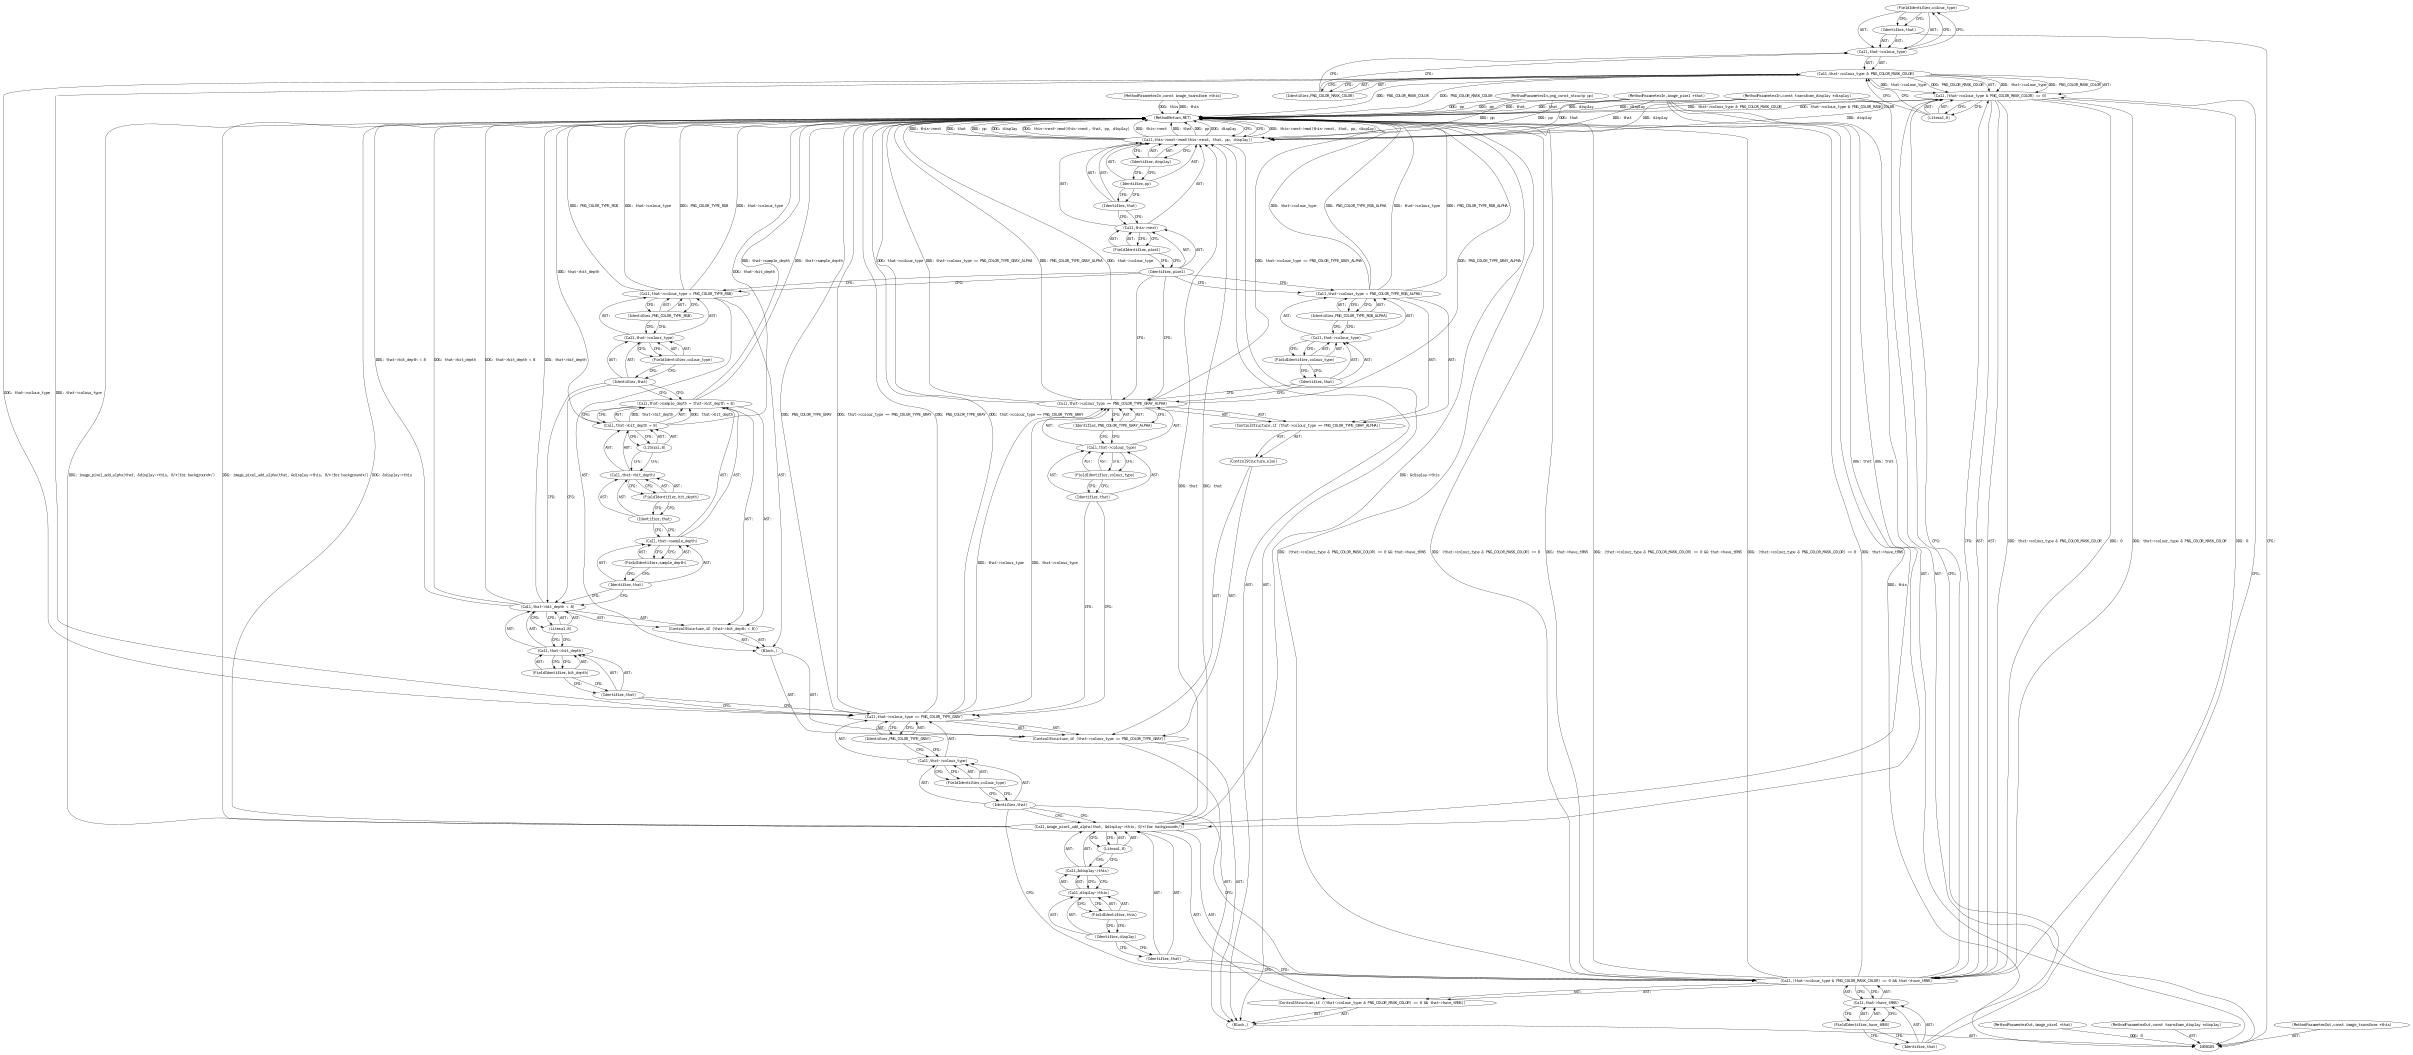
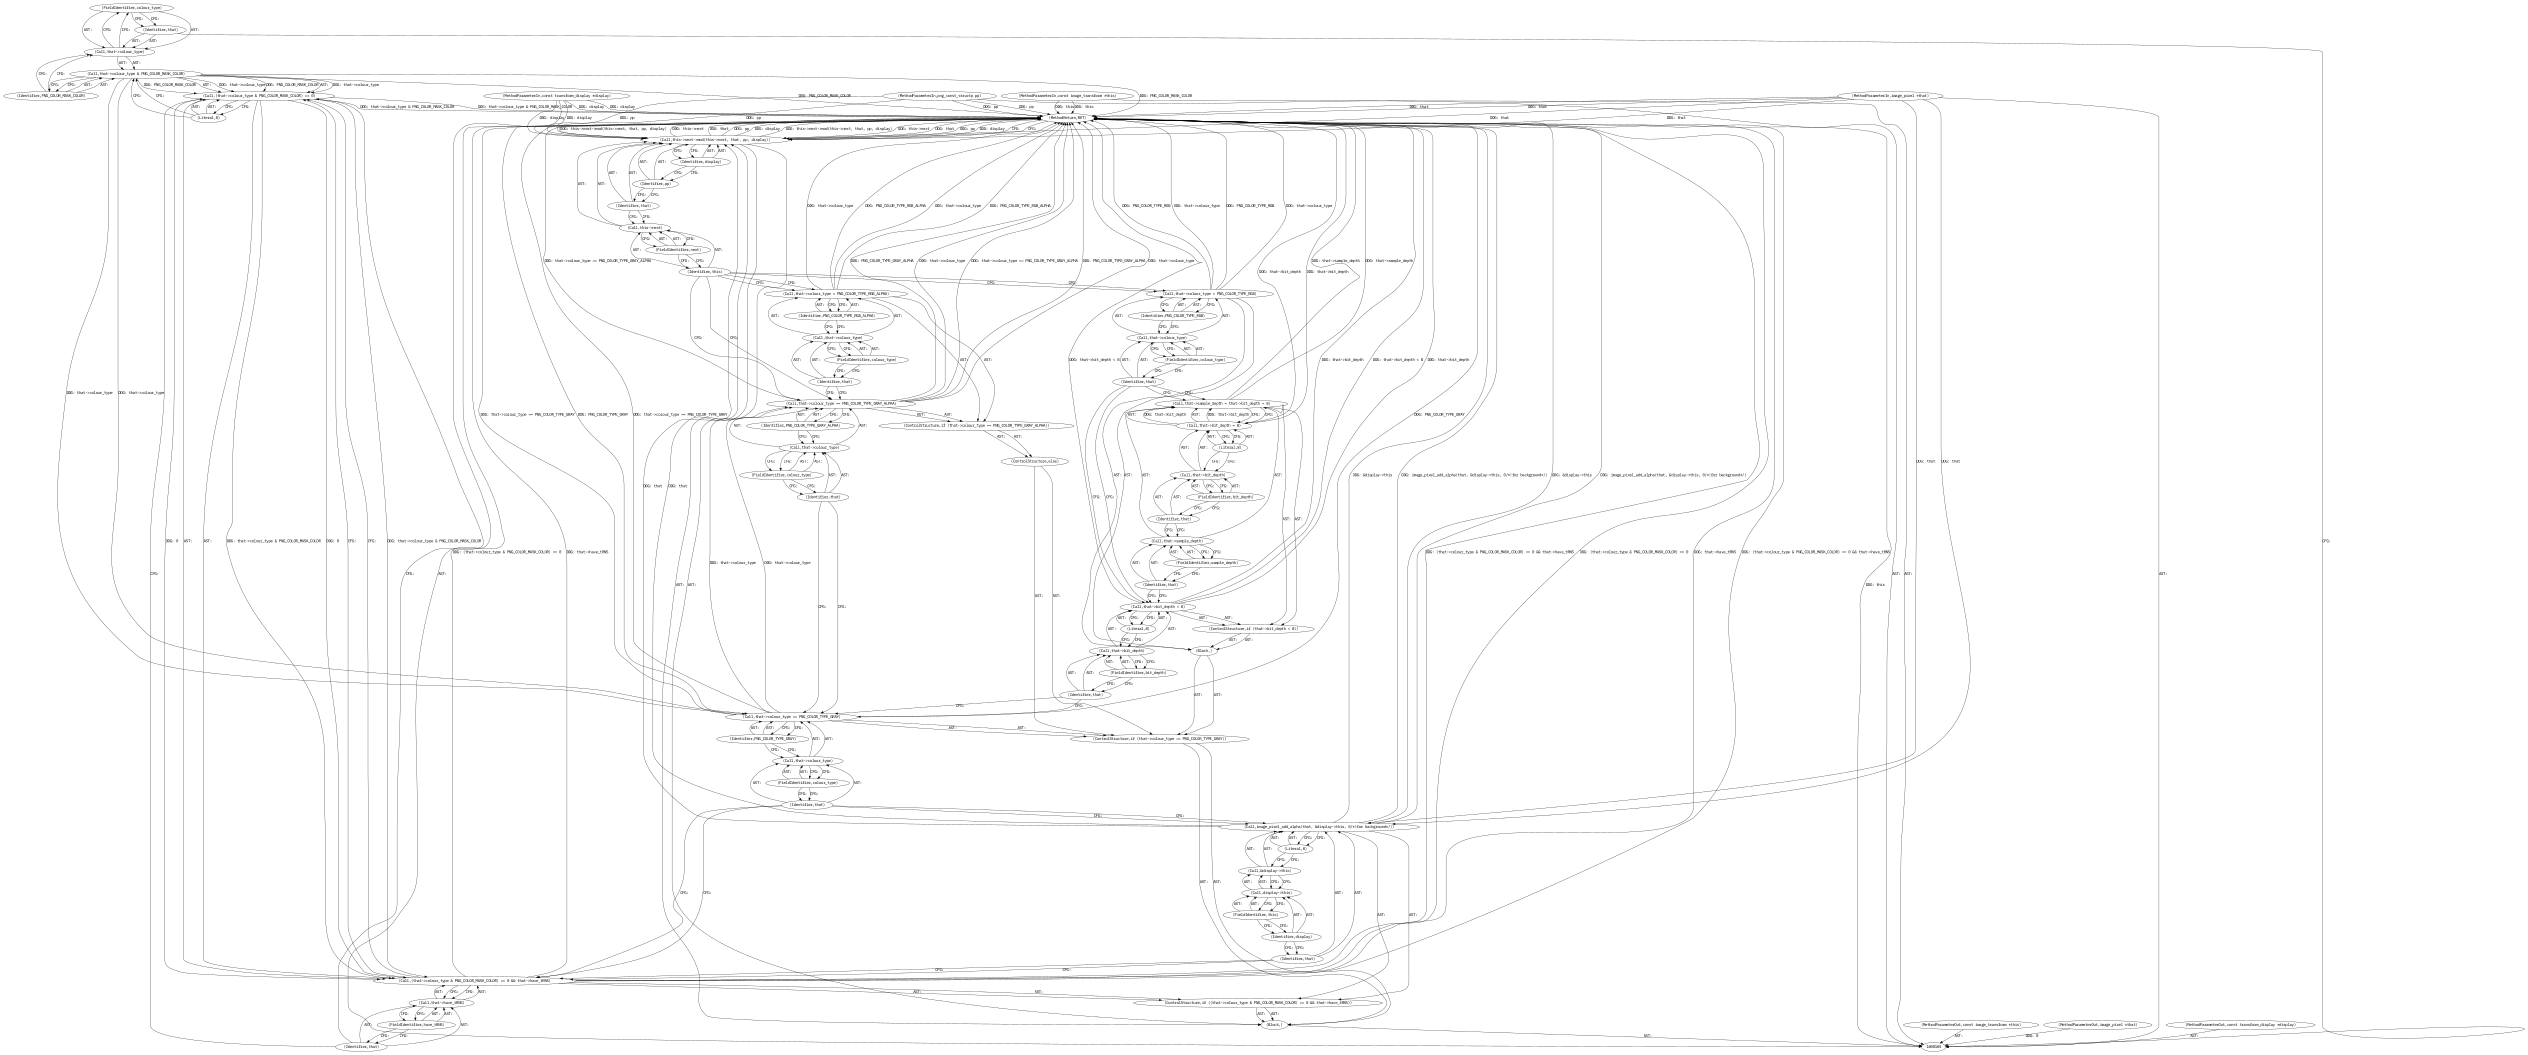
edge "(MethodParameterIn,png_const_structp pp)" -> "1000105": added, label "AST:"
edge "(MethodParameterIn,const image_transform *this)" -> "1000105": added, label "AST:"
node "(FieldIdentifier,pixel)": label "(FieldIdentifier,pixel)" -> "(FieldIdentifier,next)"
node "(Identifier,pixel)": label "(Identifier,pixel)" -> "(Identifier,this)"
